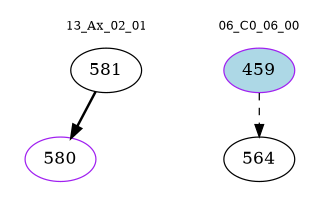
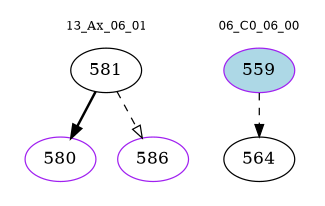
cluster "13_Ax_02_01": label "13_Ax_02_01" -> "13_Ax_06_01"
node "459": label "459" -> "559"
node "586": added
